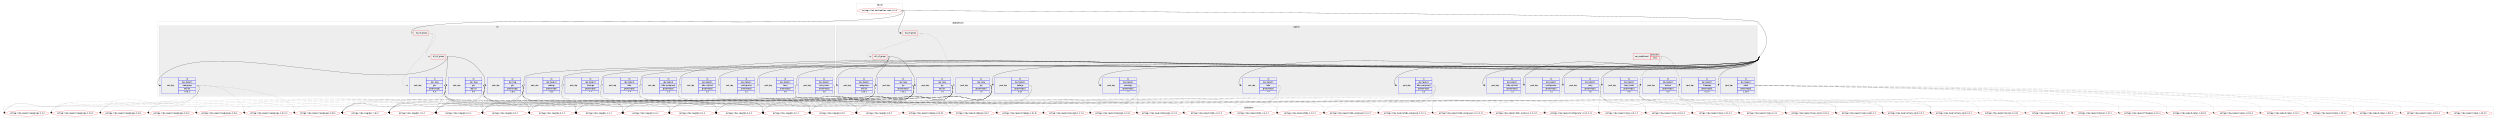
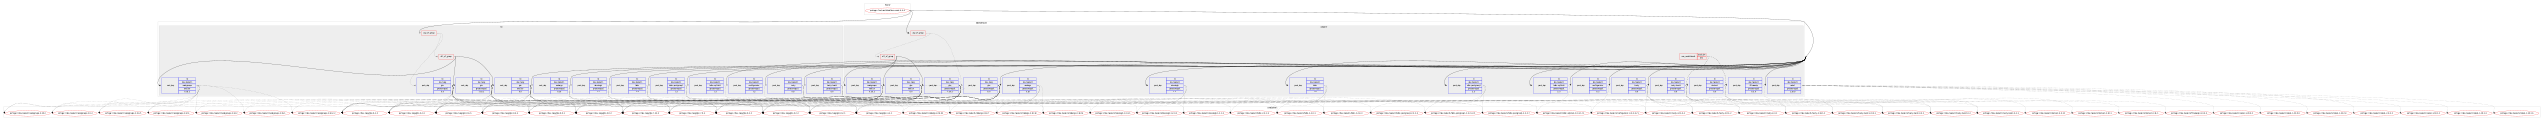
node "portage://dev-haskell/cmdargs-0.10.14": added
